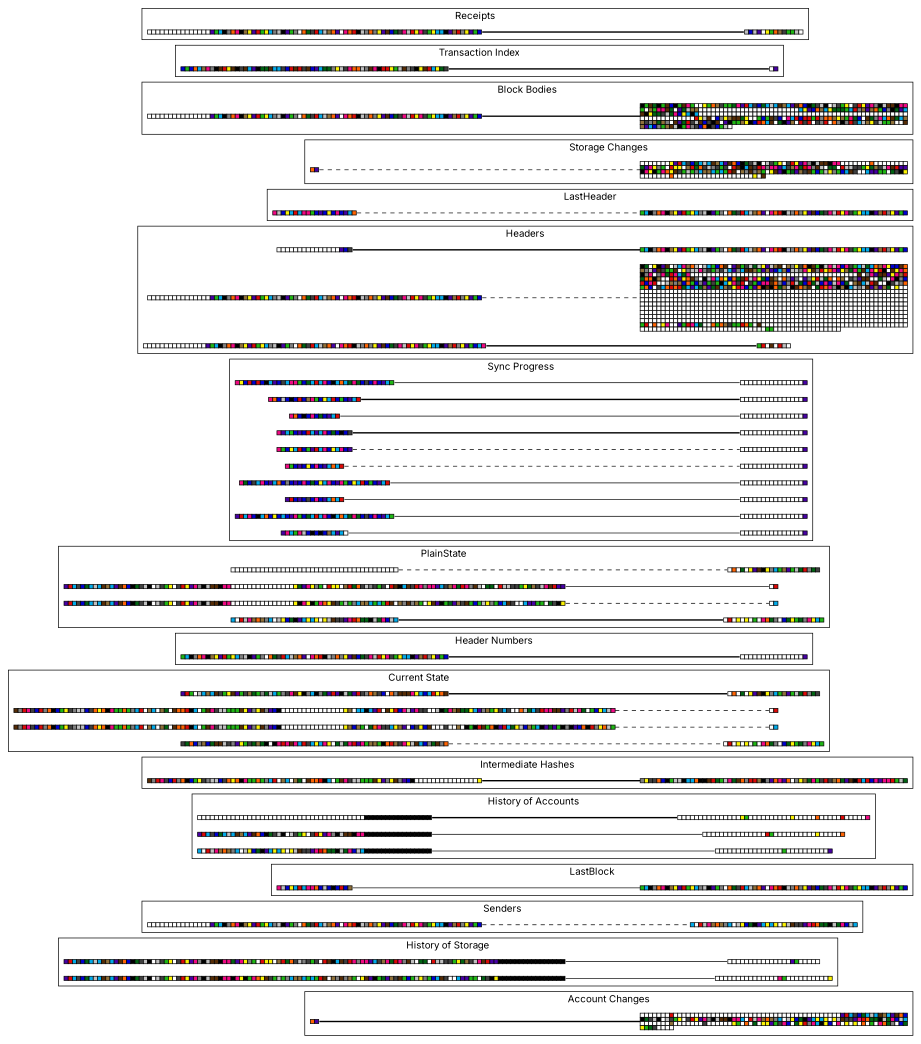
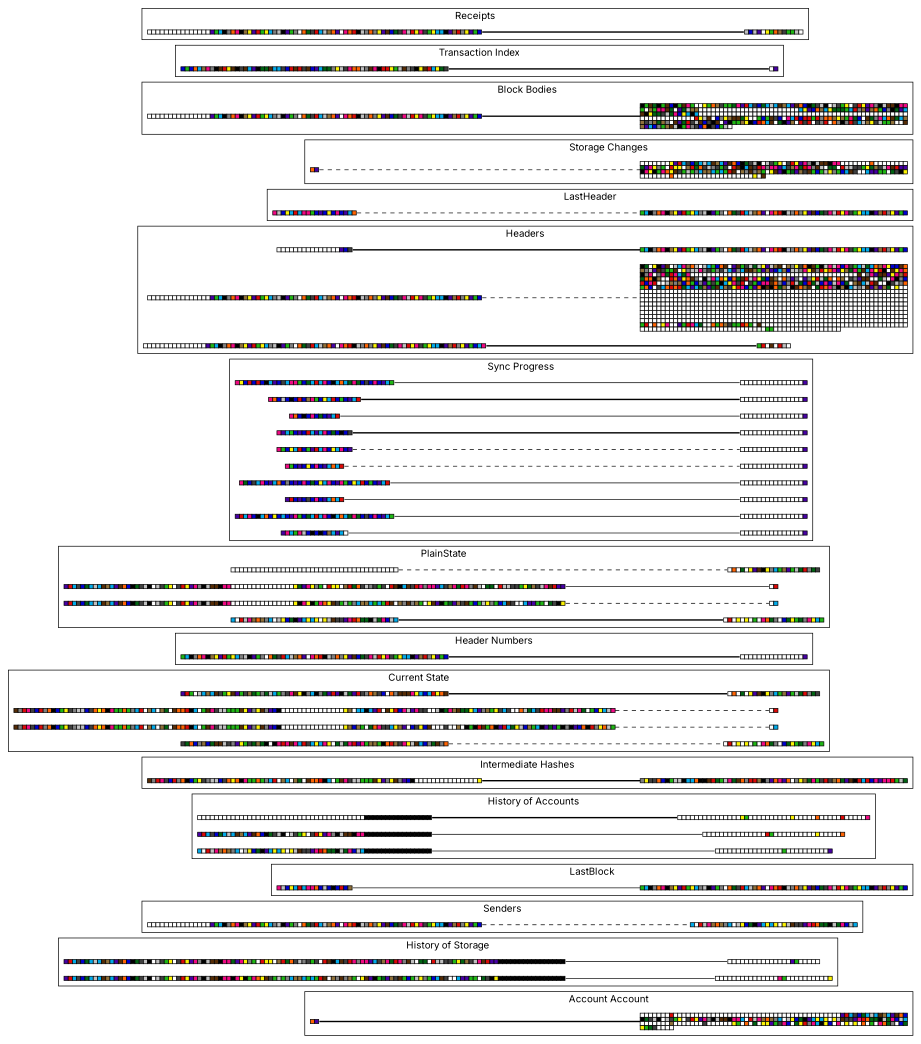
cluster "Account Changes": label "Account Changes" -> "Account Account"
